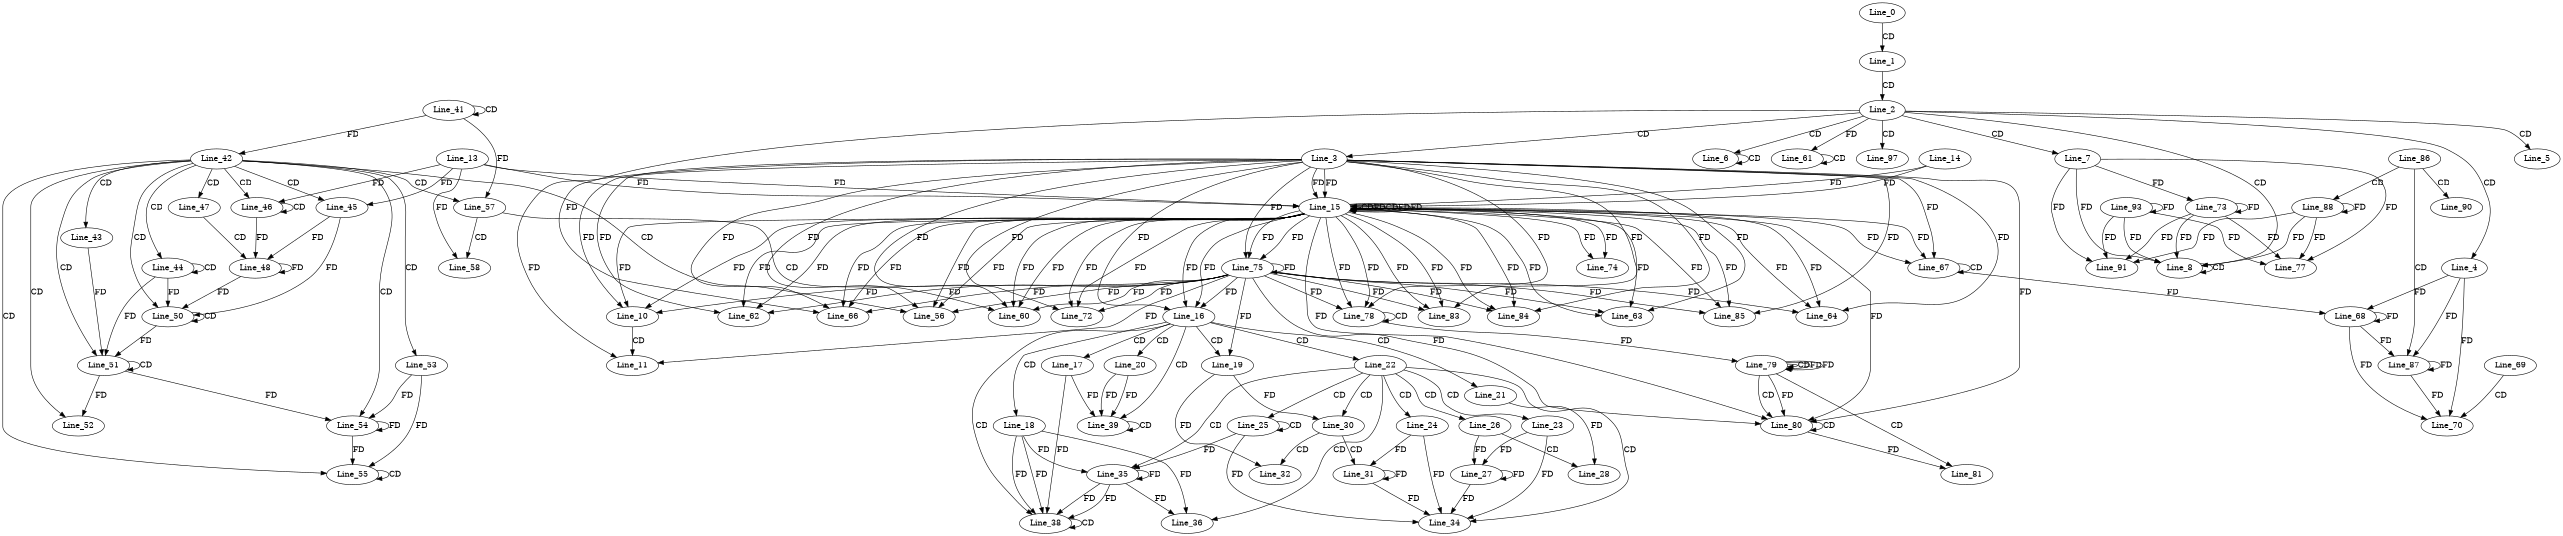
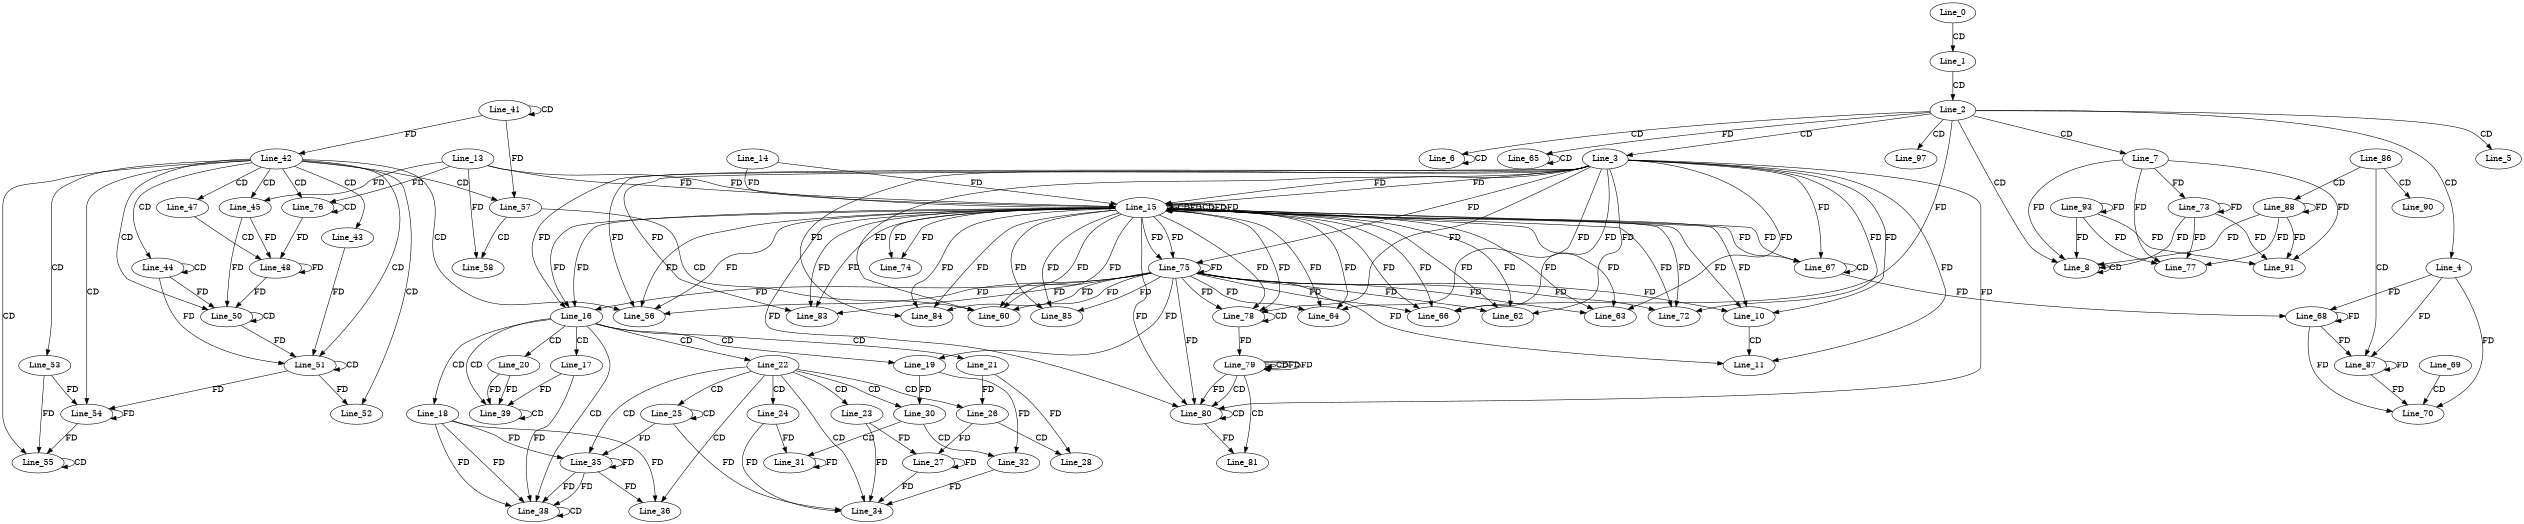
node "Line_61": label "Line_61" -> "Line_65"
edge "Line_3" -> "Line_85": removed, label "FD"
node "Line_46": label "Line_46" -> "Line_76"
edge "Line_21" -> "Line_26": added, label "FD"
edge "Line_31" -> "Line_34": now "Line_32" -> "Line_34"
